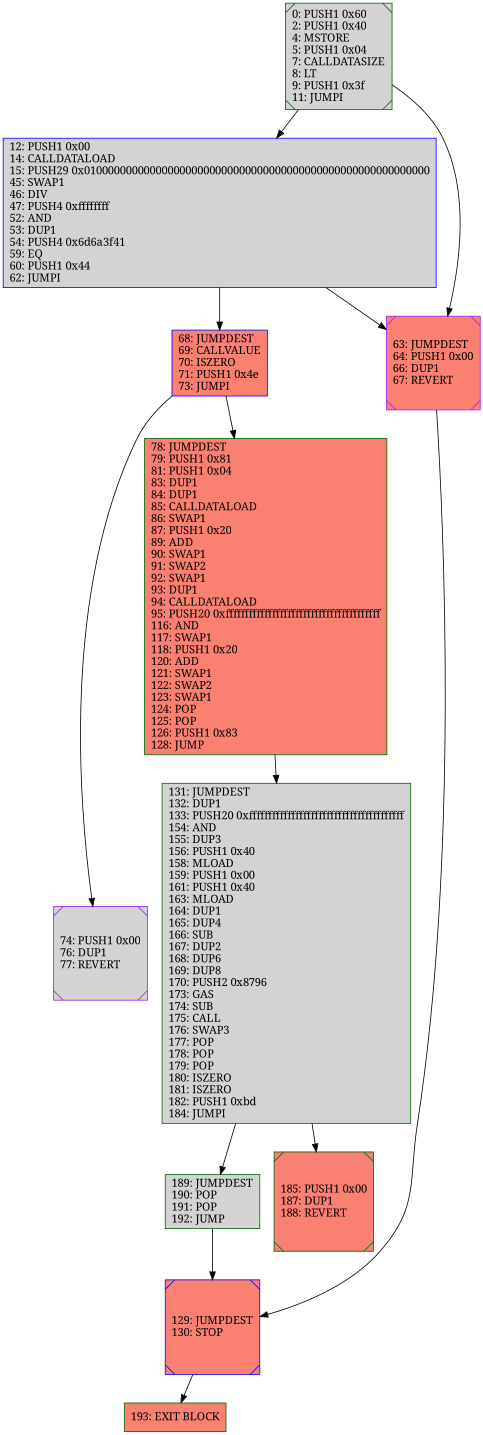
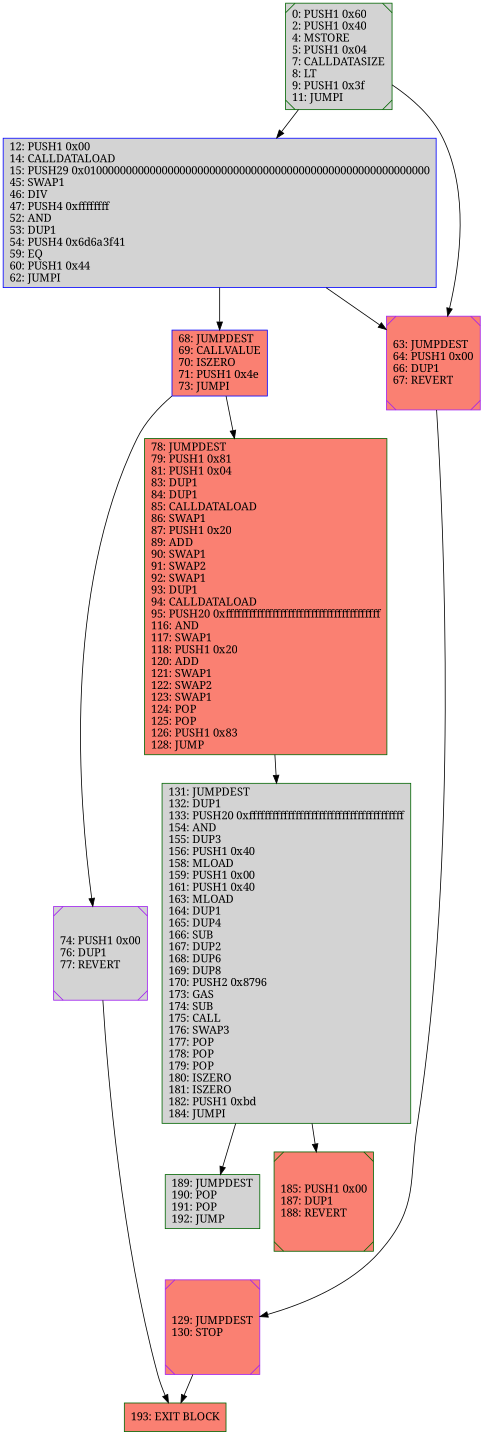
edge "74: PUSH1 0x00 76: DUP1 77: REVERT" -> "193: EXIT BLOCK": added
edge "189: JUMPDEST 190: POP 191: POP 192: JUMP" -> "129: JUMPDEST 130: STOP": removed
node "129: JUMPDEST 130: STOP": color blue -> purple
